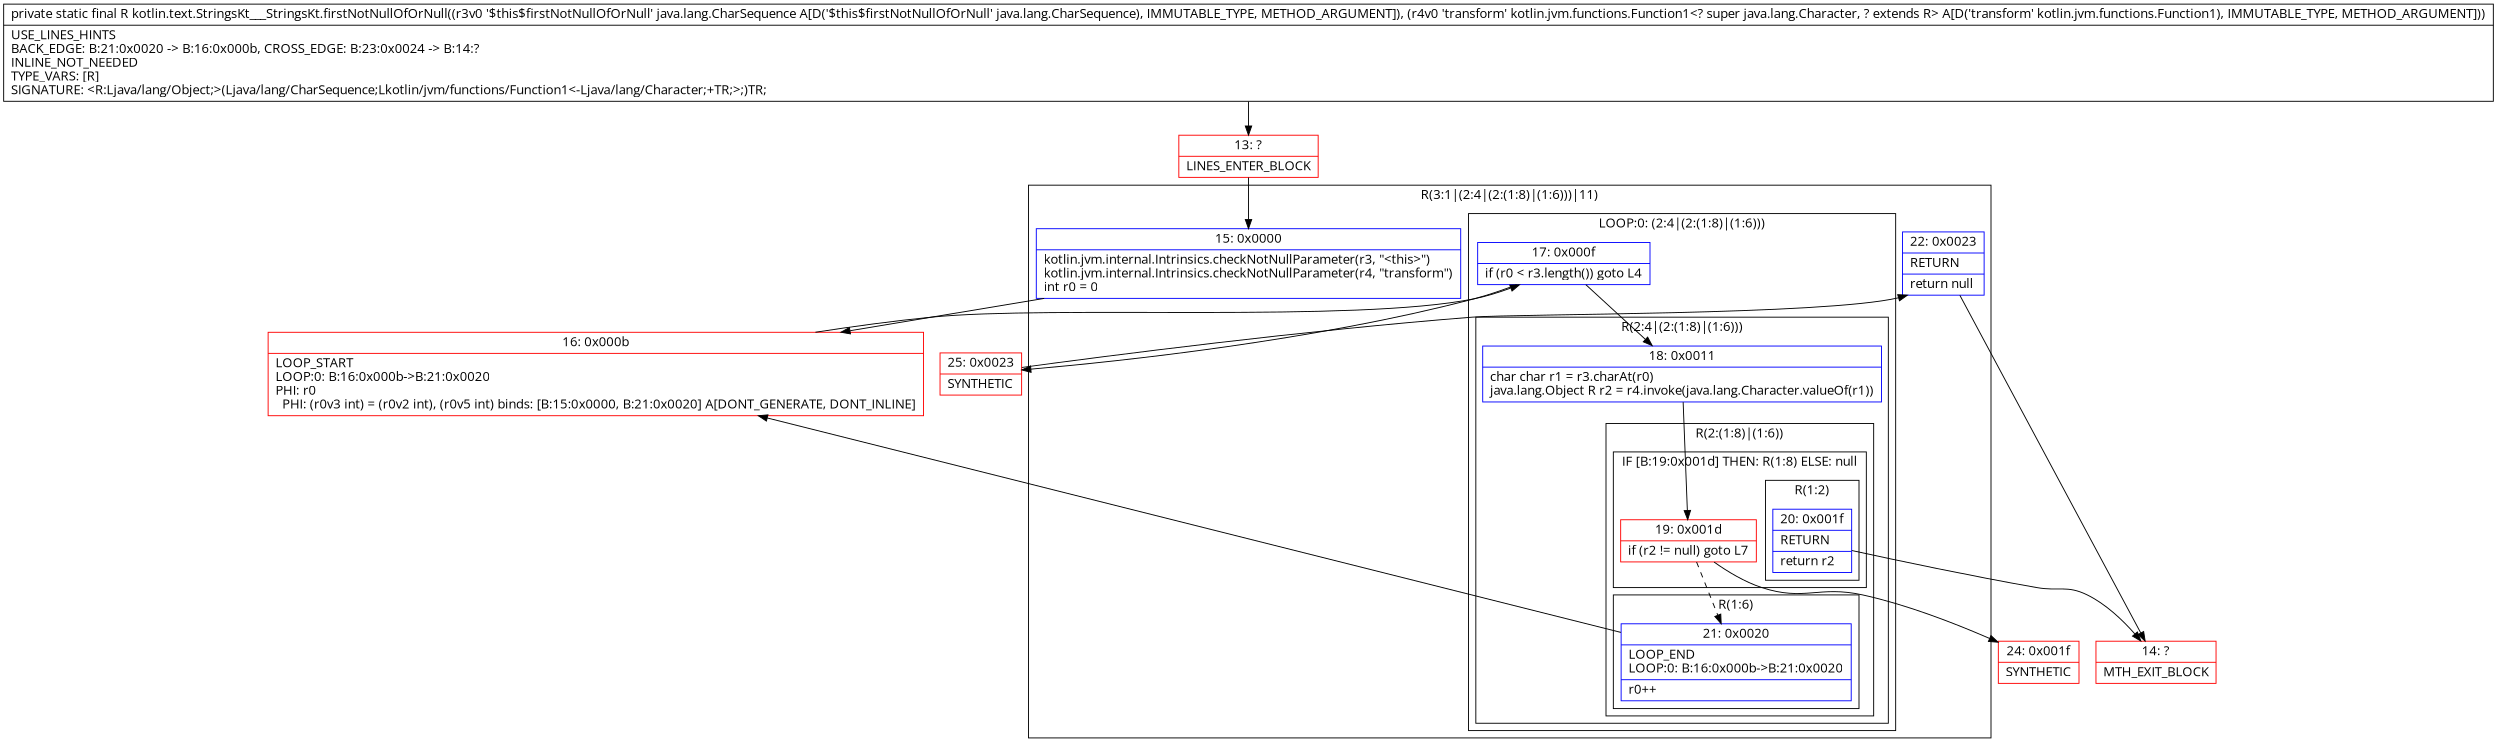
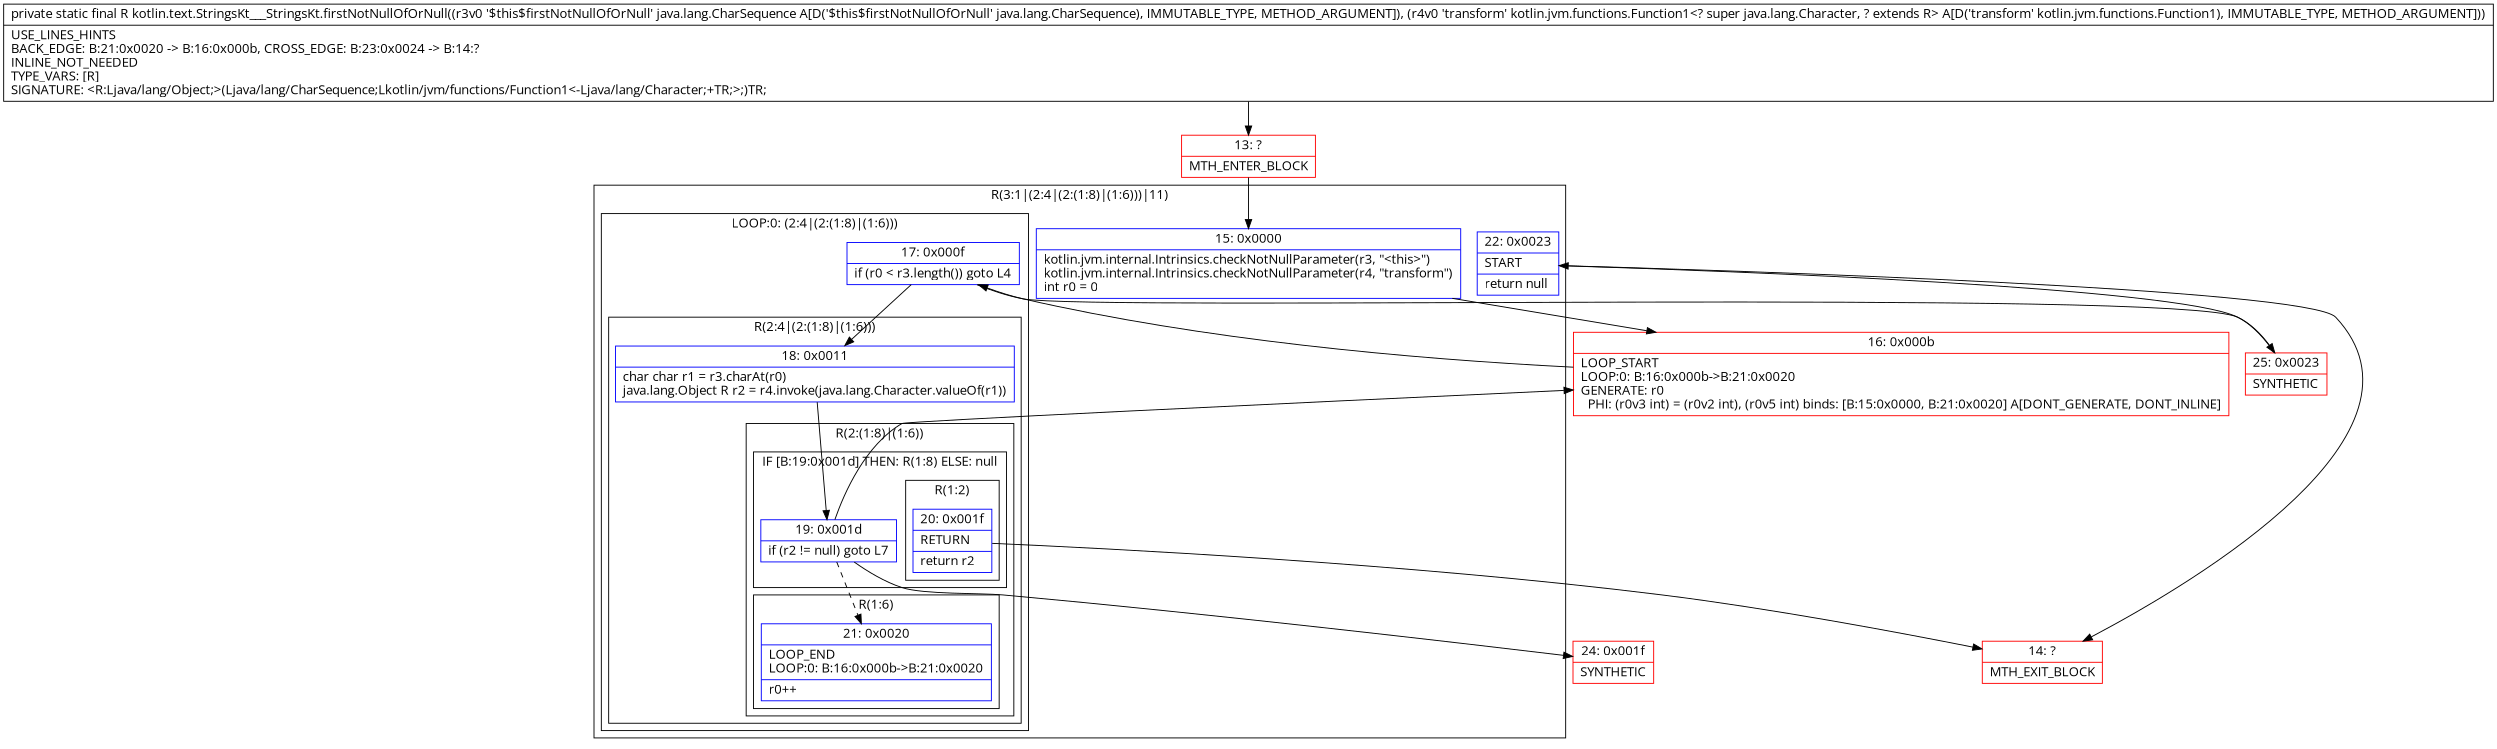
node "13: ?": text "LINES_ENTER_BLOCK" -> "MTH_ENTER_BLOCK"
node "22: 0x0023": text "RETURN" -> "START"
node "16: 0x000b": text "PHI: r0" -> "GENERATE: r0"
edge "21: 0x0020" -> "16: 0x000b": now "19: 0x001d" -> "16: 0x000b"
node "19: 0x001d": color red -> blue
